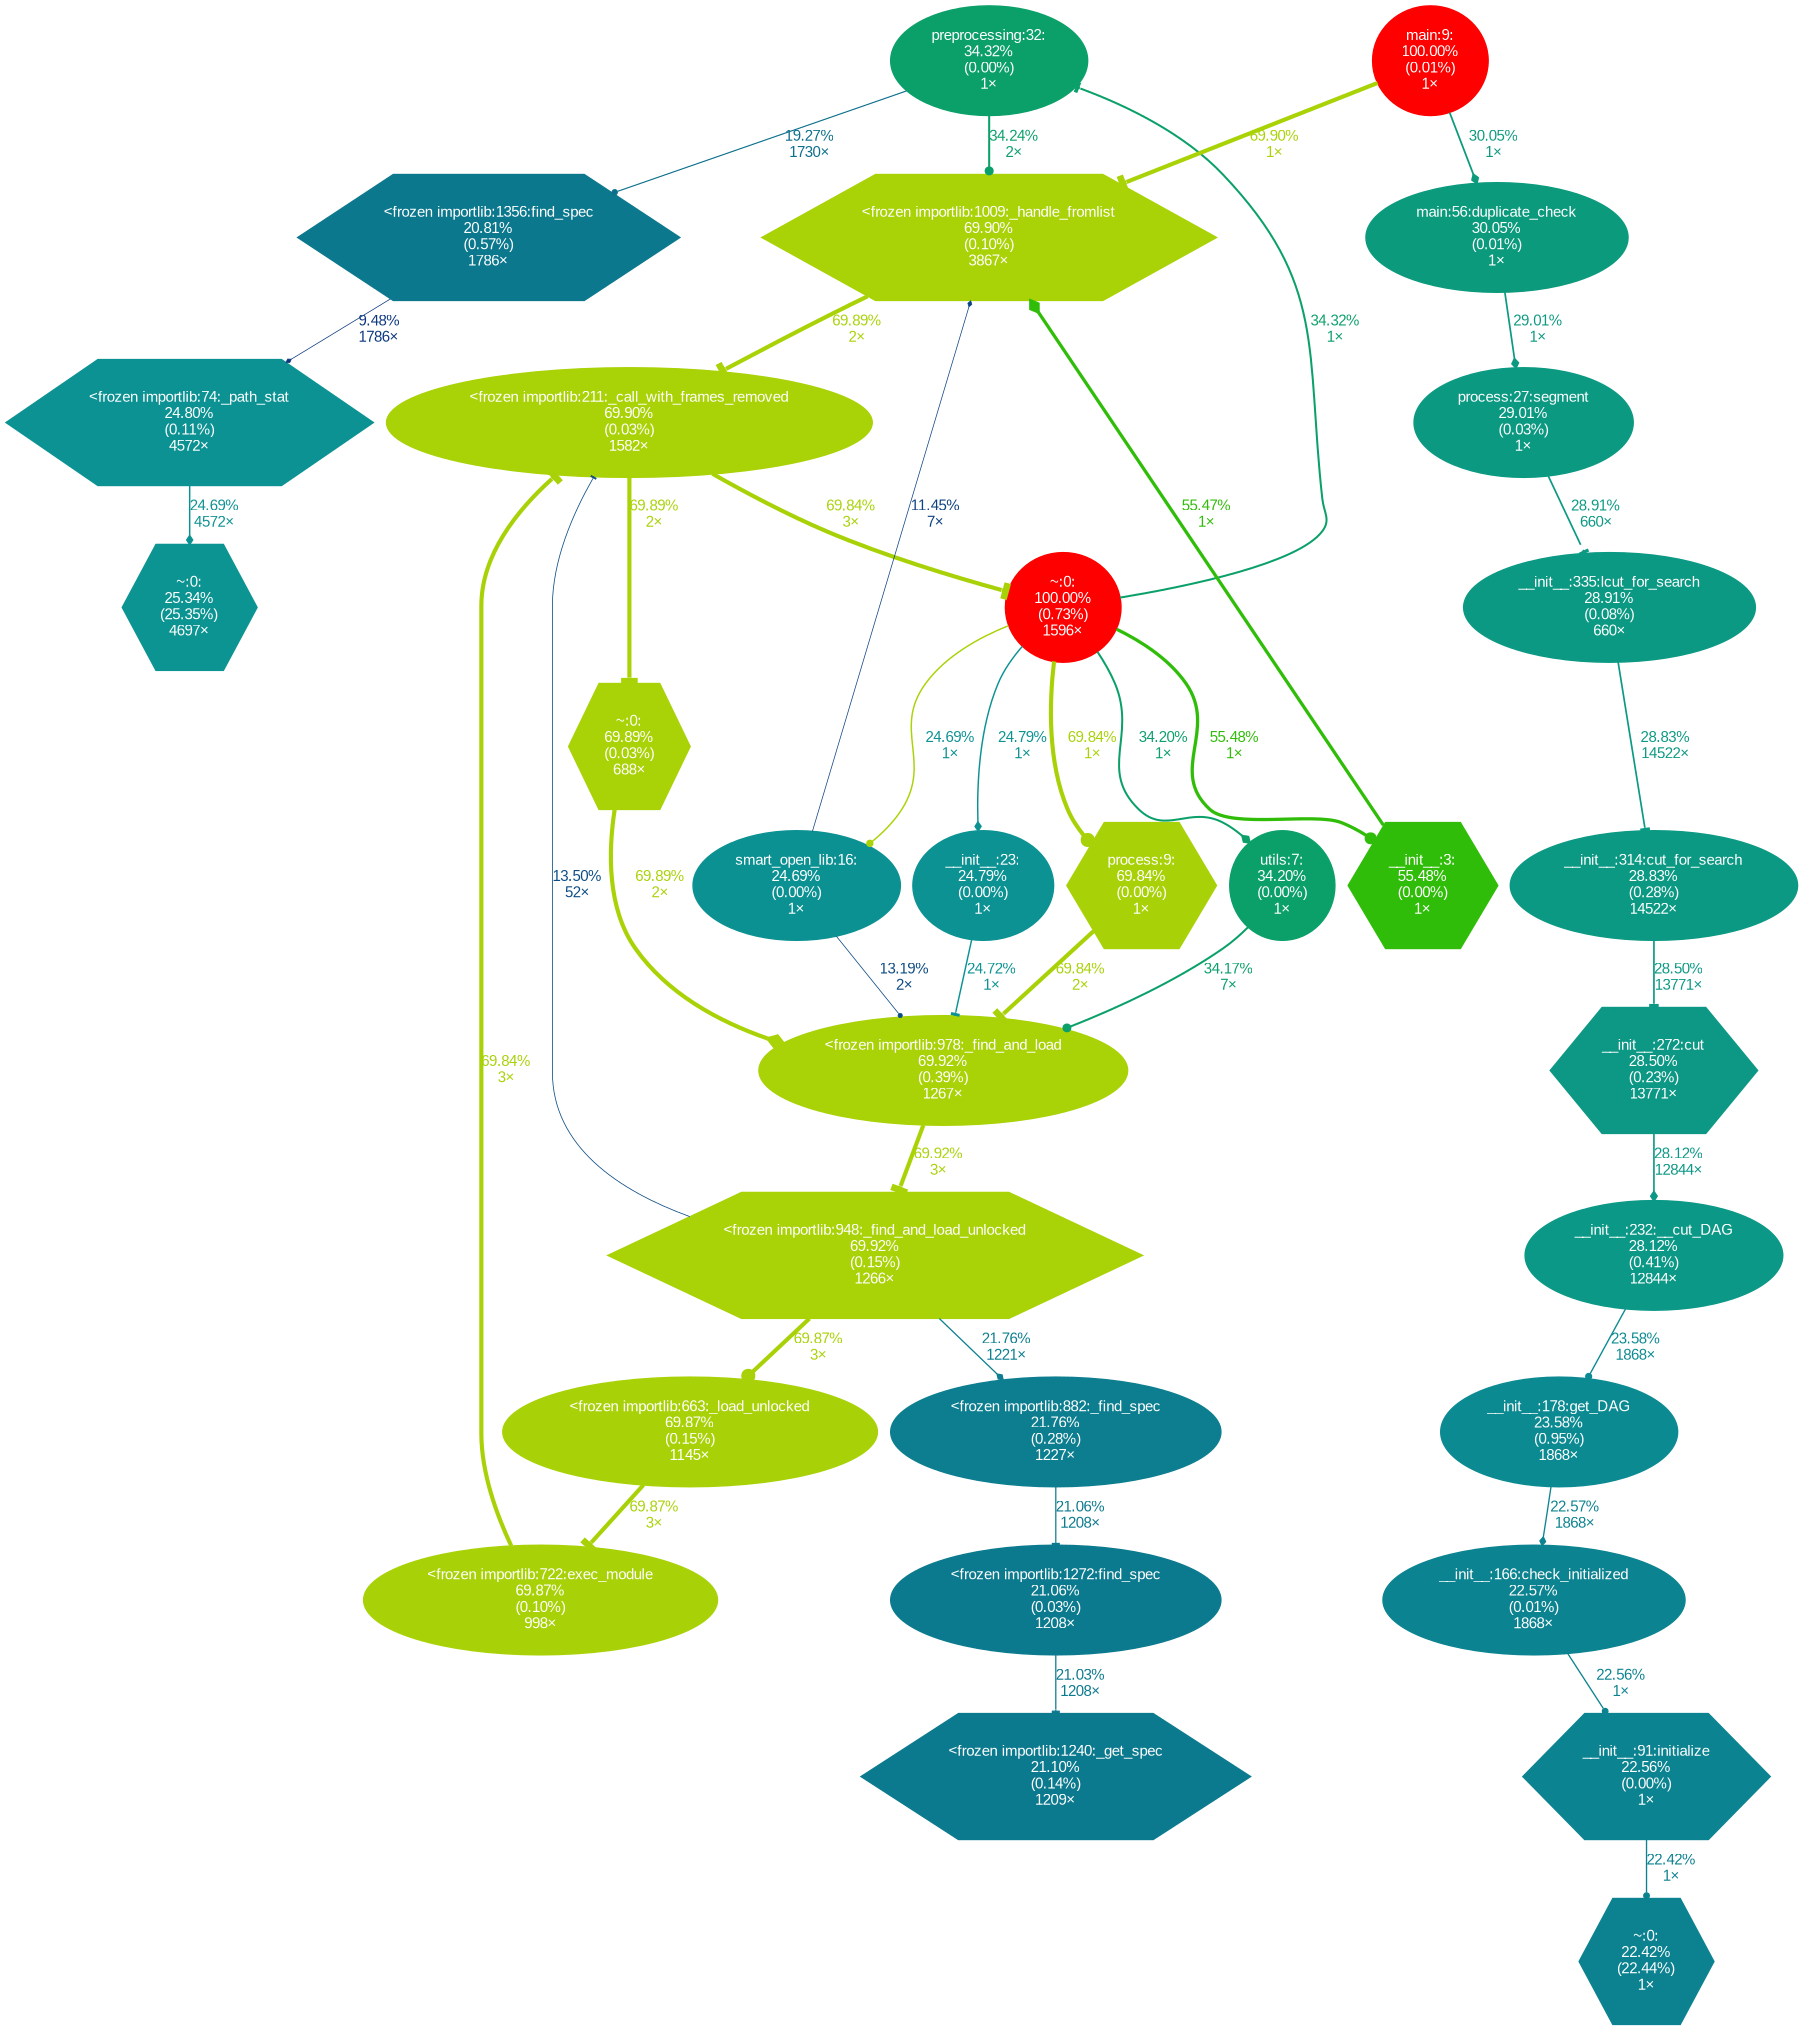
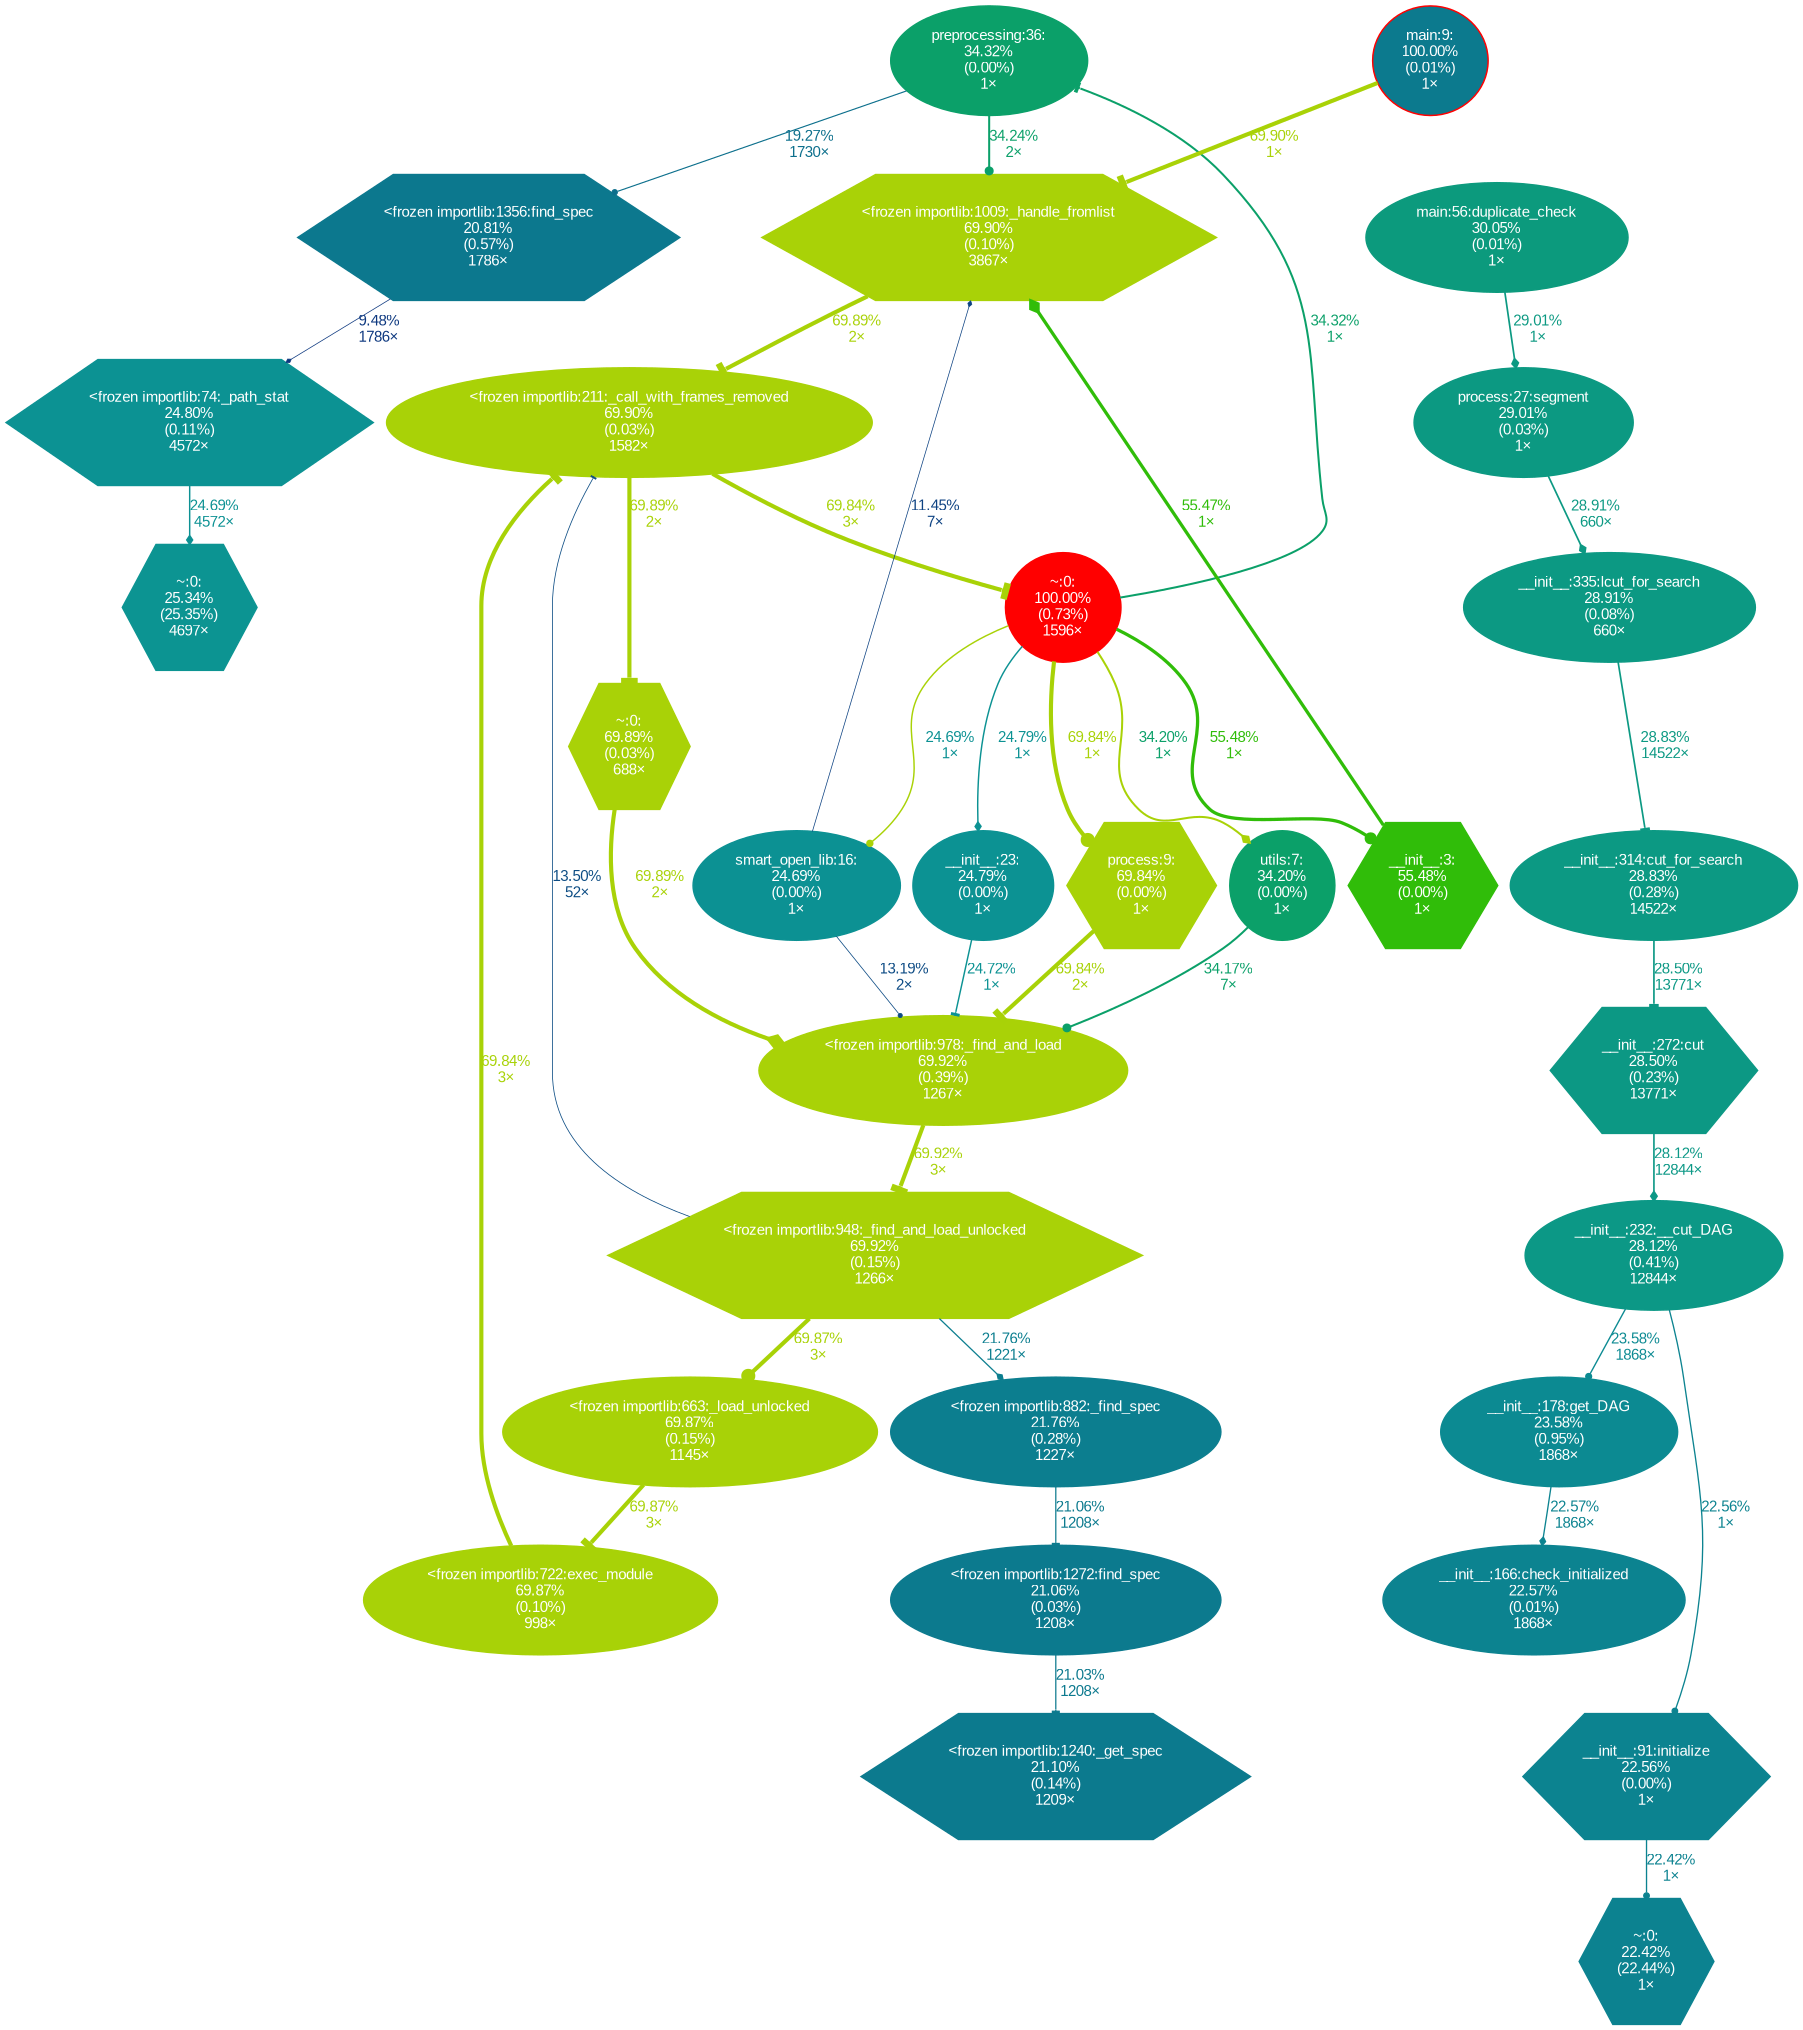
node "preprocessing:32: 34.32% (0.00%) 1×": label "preprocessing:32: 34.32% (0.00%) 1×" -> "preprocessing:36: 34.32% (0.00%) 1×"
node "main:9: 100.00% (0.01%) 1×": fillcolor #ff0000 -> #0c7a8e
edge "main:9: 100.00% (0.01%) 1×" -> "main:56:duplicate_check 30.05% (0.01%) 1×": removed, label "30.05% 1×"
edge "process:27:segment 29.01% (0.03%) 1×" -> "__init__:335:lcut_for_search 28.91% (0.08%) 660×": arrowhead tee -> diamond
edge "~:0: 100.00% (0.73%) 1596×" -> "utils:7: 34.20% (0.00%) 1×": color #0ba069 -> #a9d207
edge "__init__:166:check_initialized 22.57% (0.01%) 1868×" -> "__init__:91:initialize 22.56% (0.00%) 1×": now "__init__:232:__cut_DAG 28.12% (0.41%) 12844×" -> "__init__:91:initialize 22.56% (0.00%) 1×"
